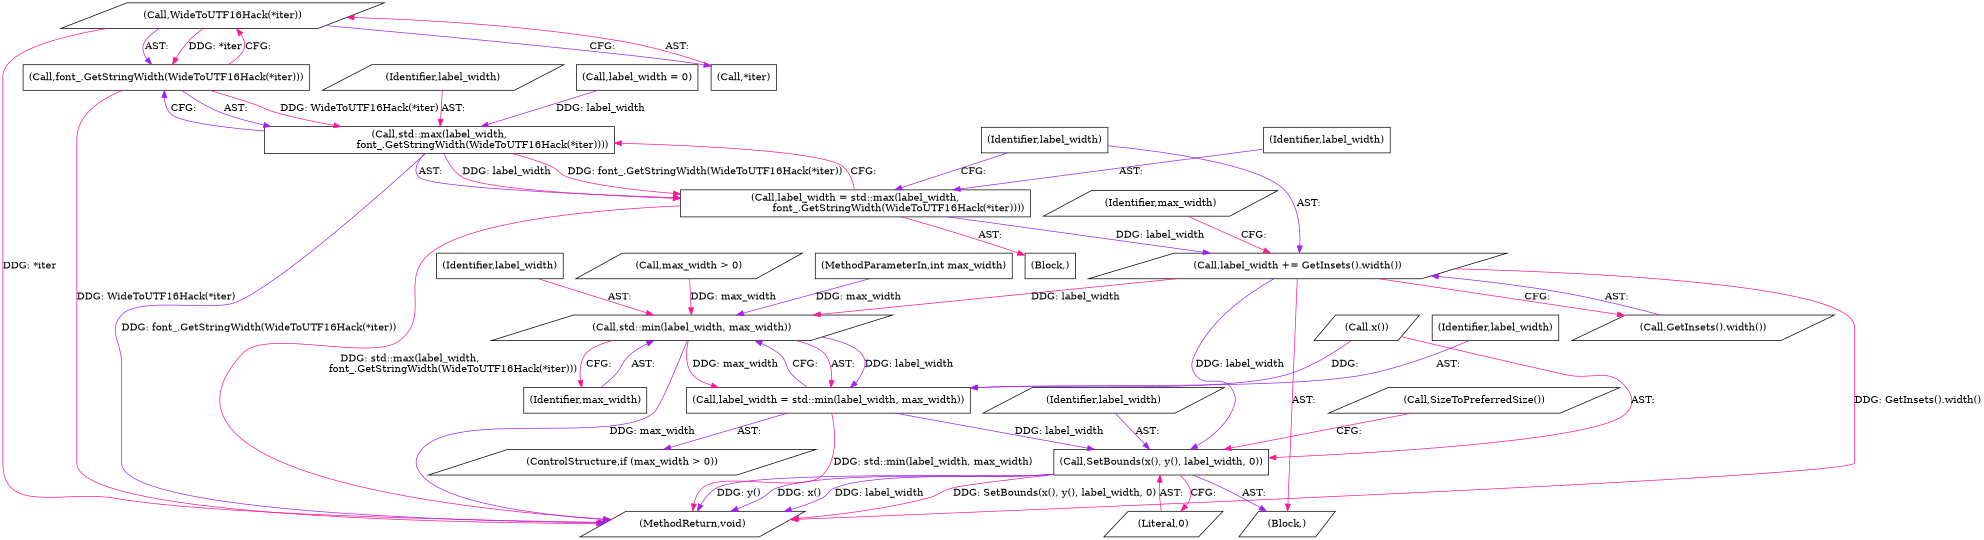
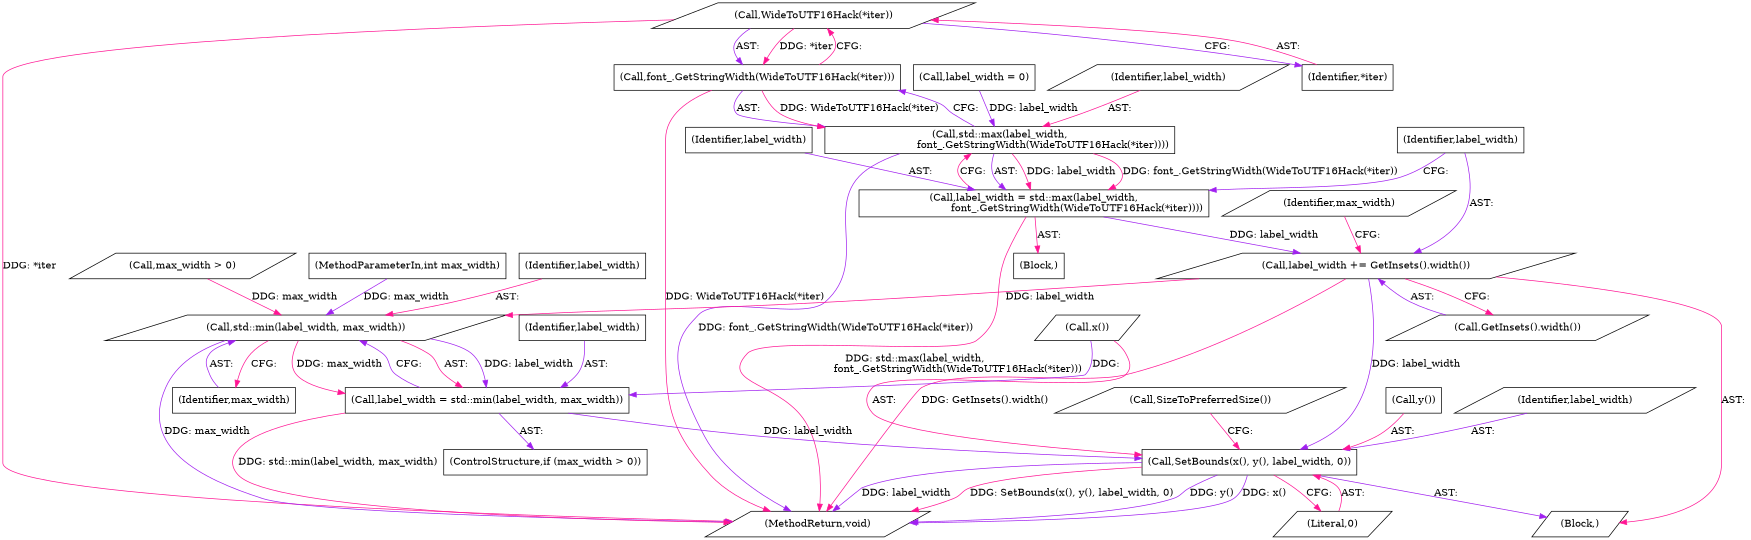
node "(Call,*iter)": label "(Call,*iter)" -> "(Identifier,*iter)"
node "(Call,y())": added
node "(ControlStructure,if (max_width > 0))": shape parallelogram -> box
